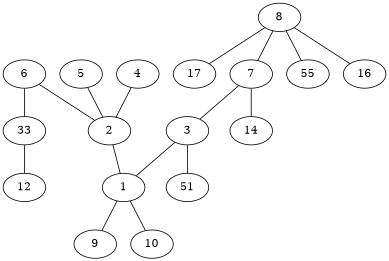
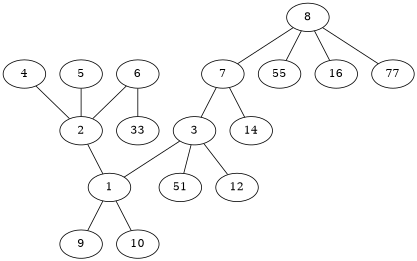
node "17": label "17" -> "77"
edge "33" -- "12": now "3" -- "12"
